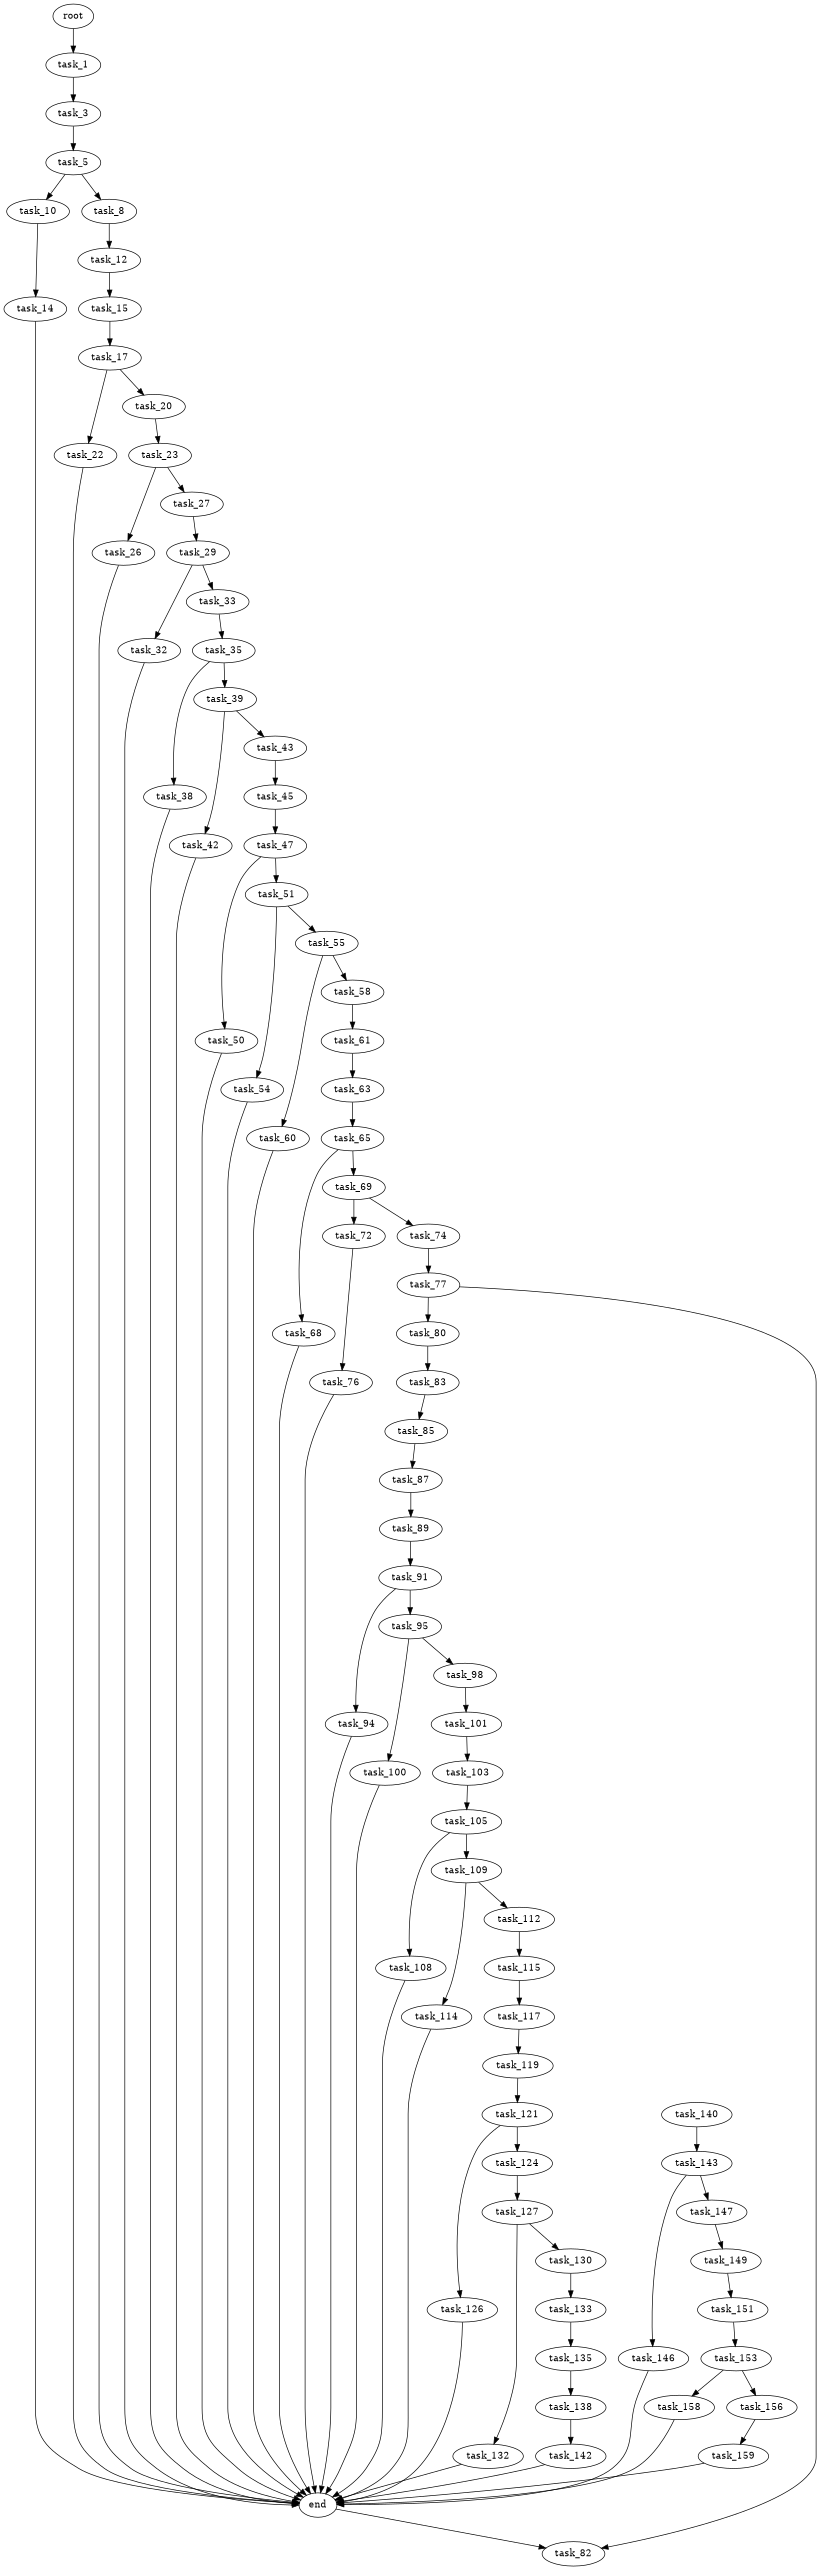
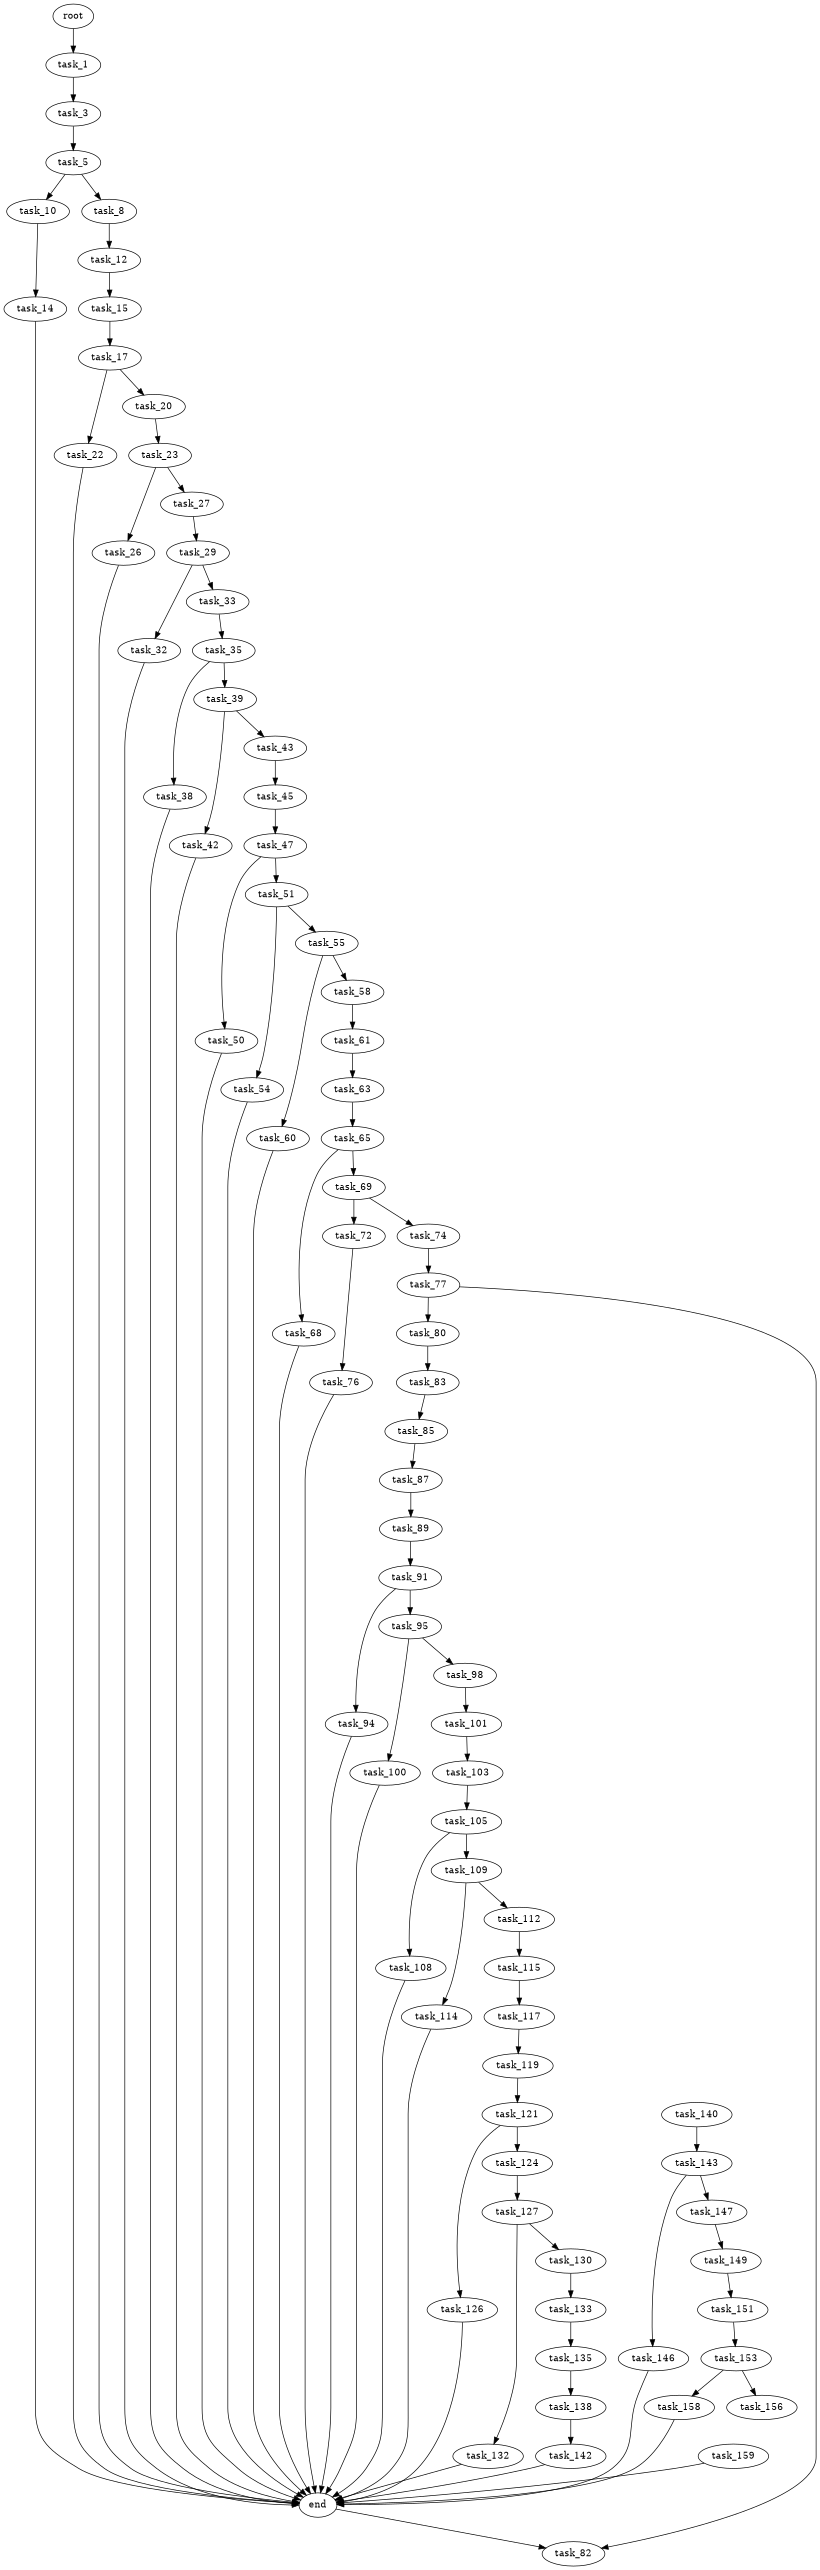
edge "task_156" -> "task_159": removed
